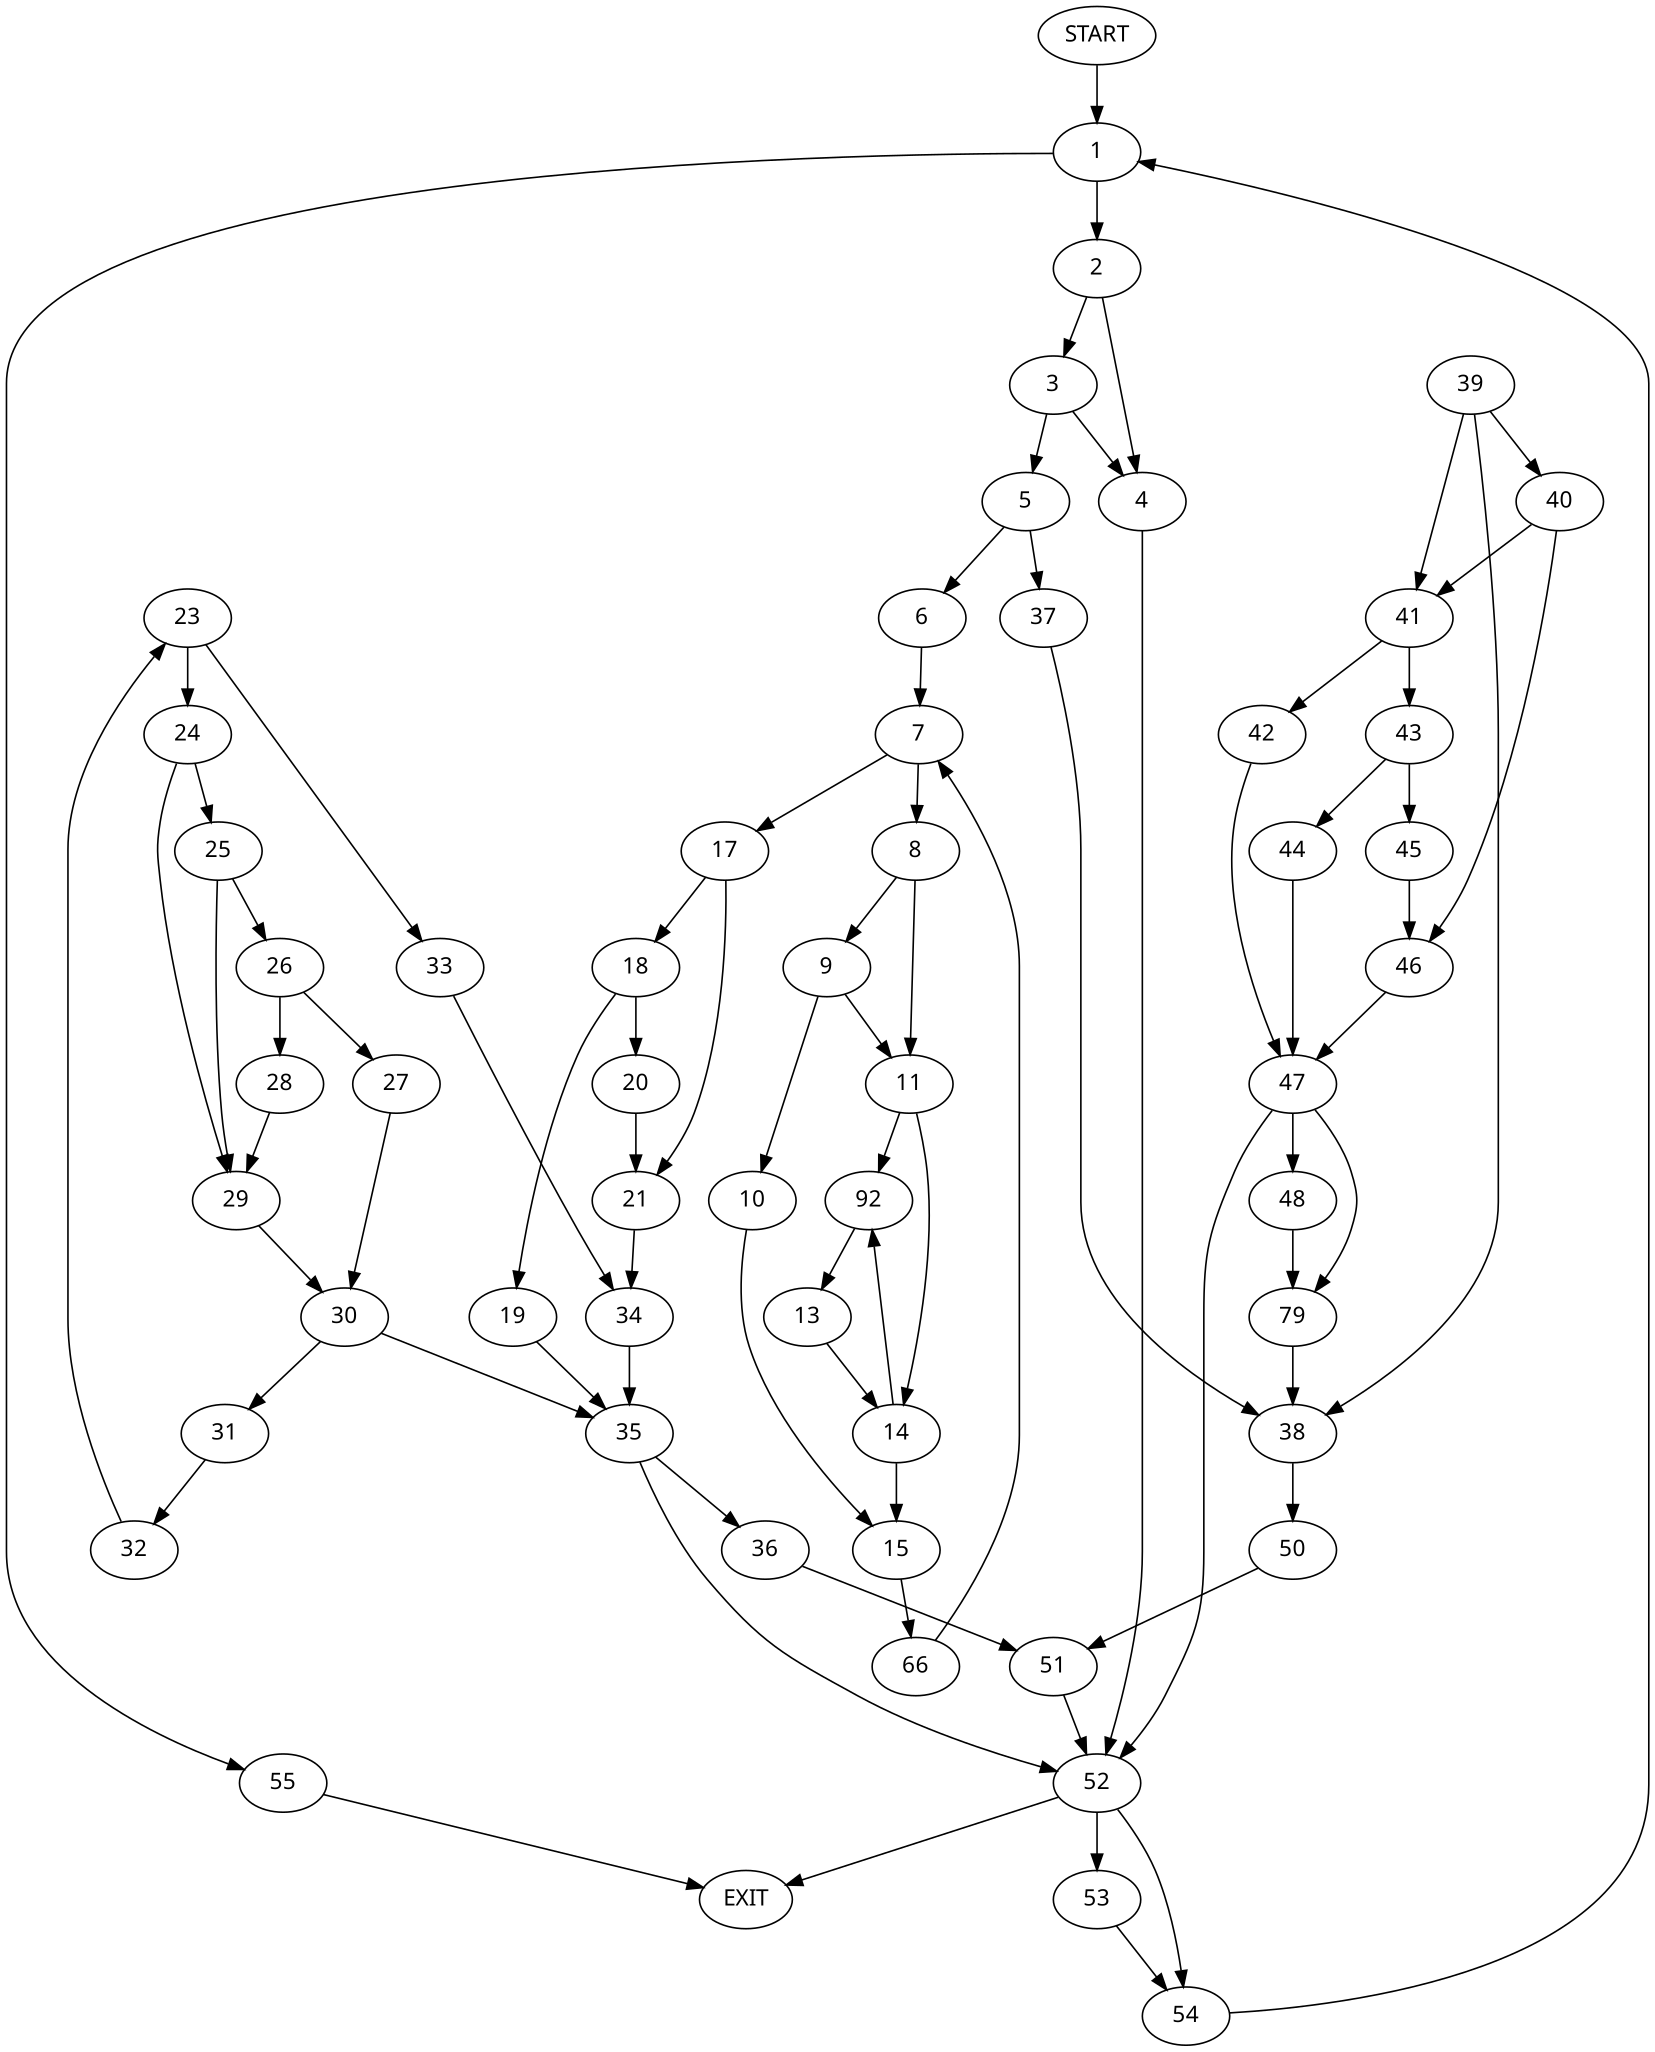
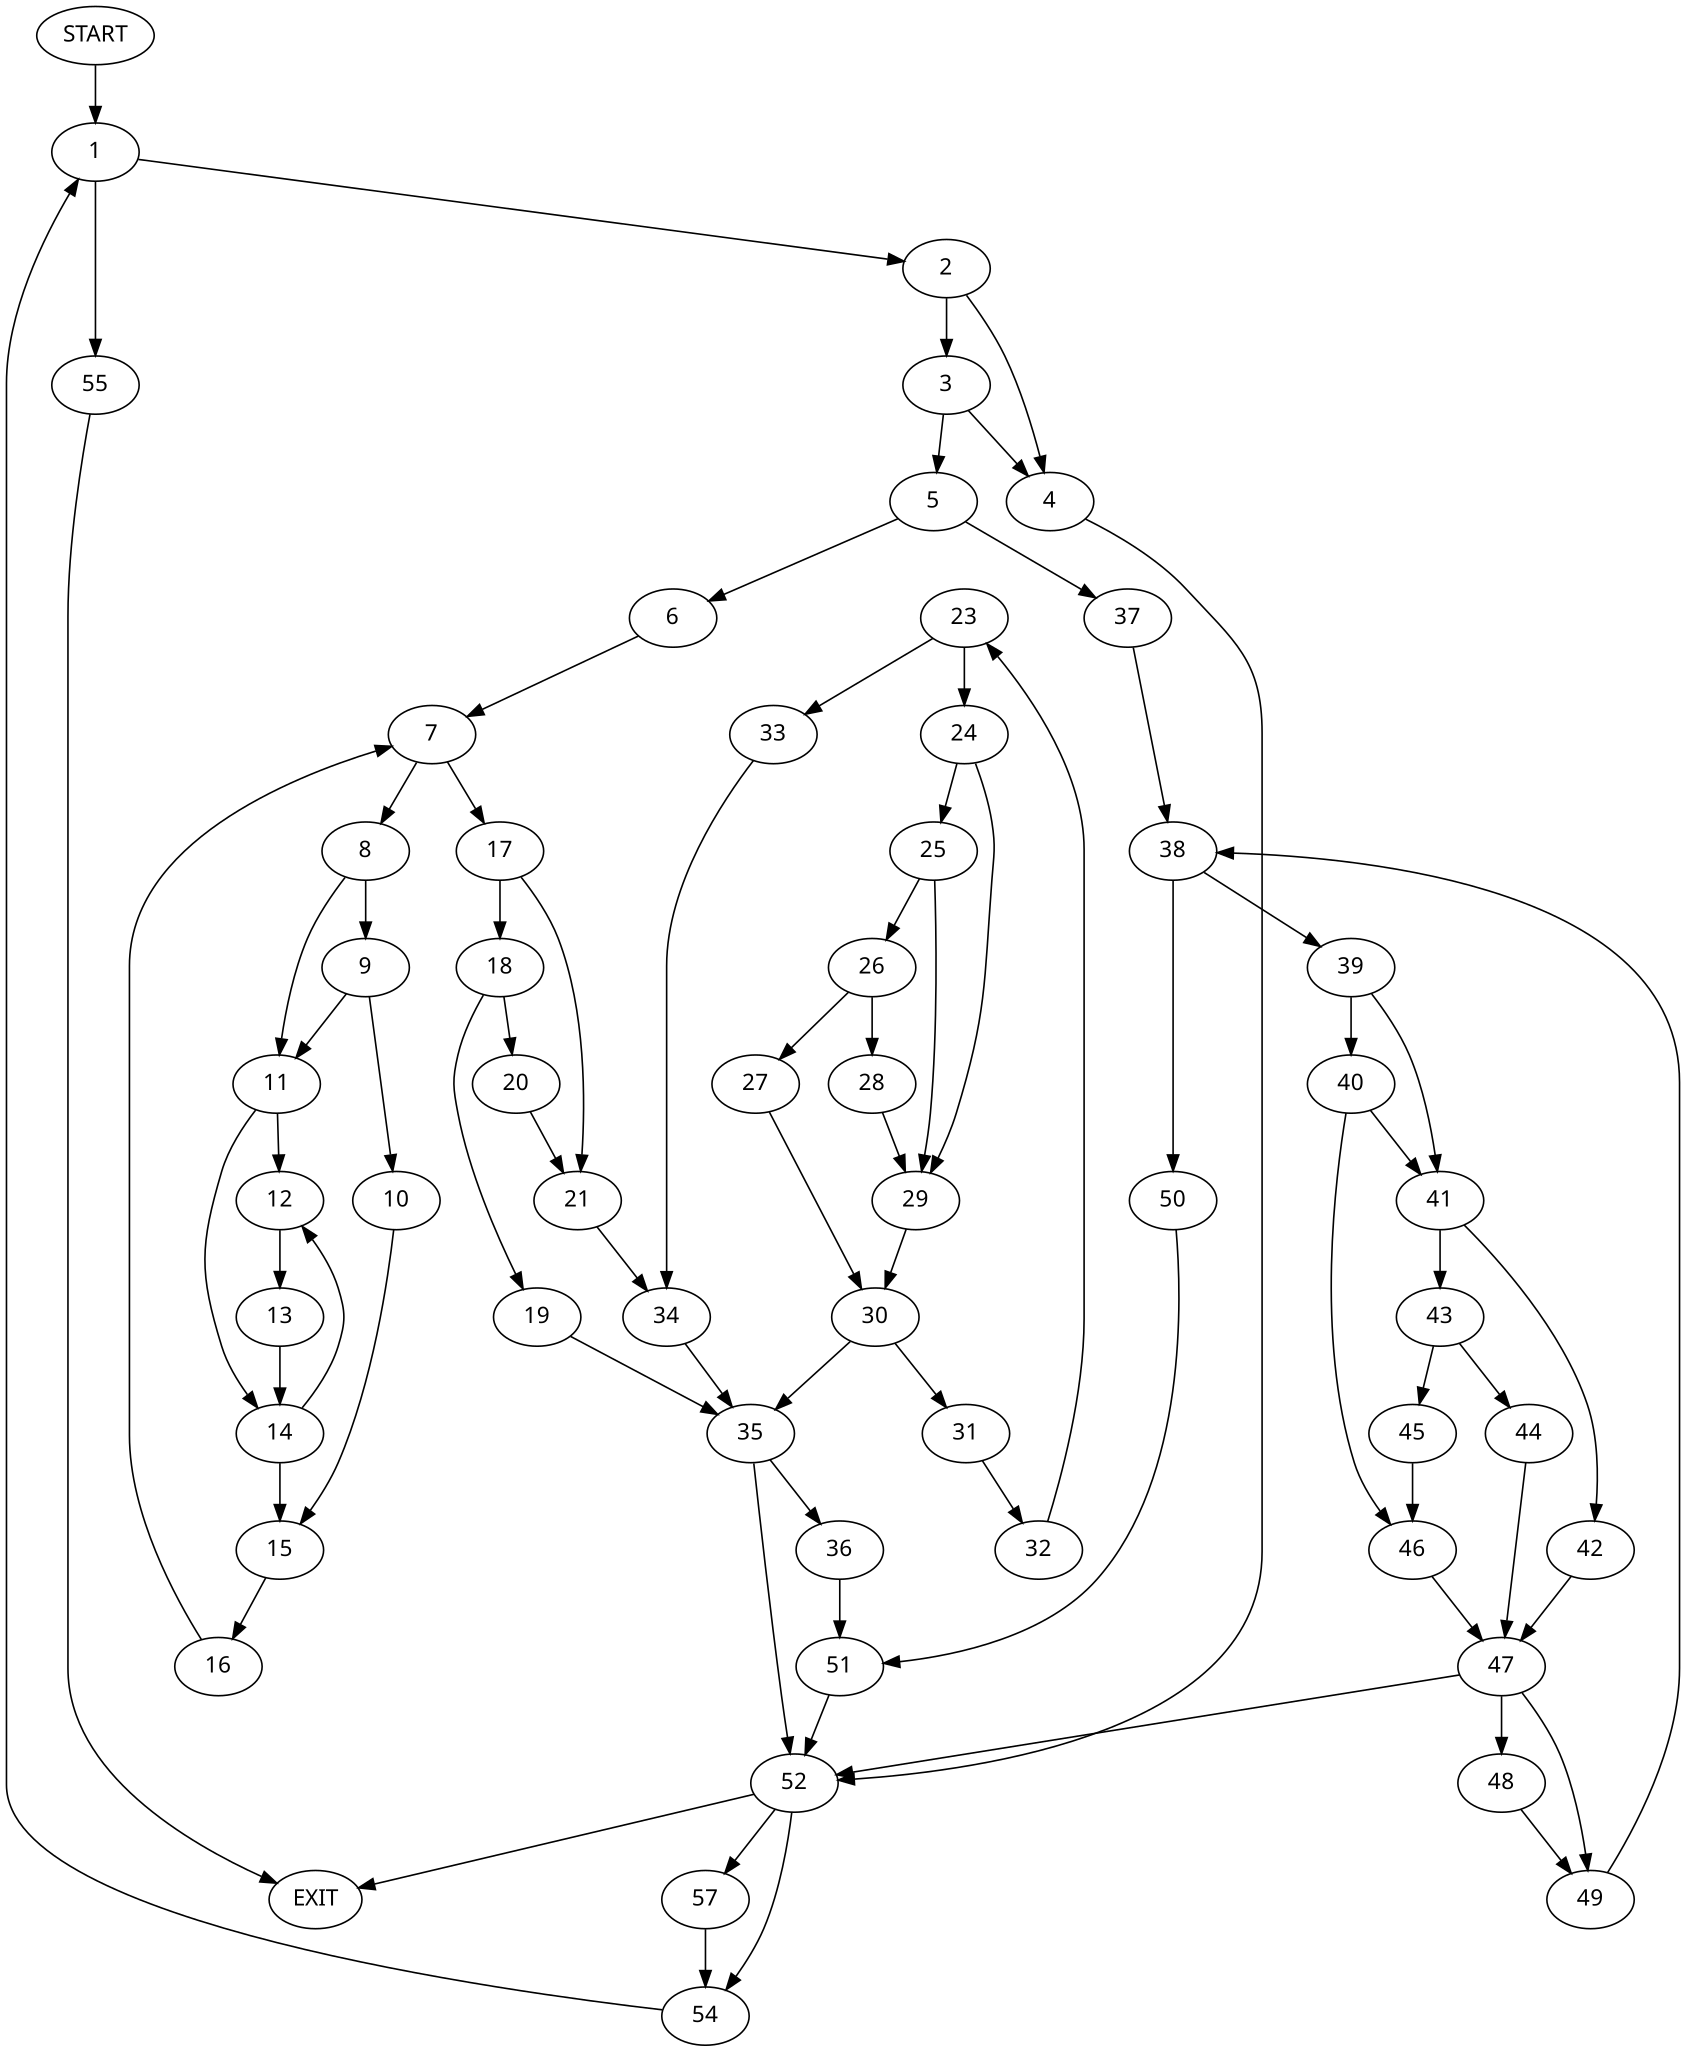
edge "39" -> "38": reversed
node "92": label "92" -> "12"
node "79": label "79" -> "49"
node "66": label "66" -> "16"
node "53": label "53" -> "57"
